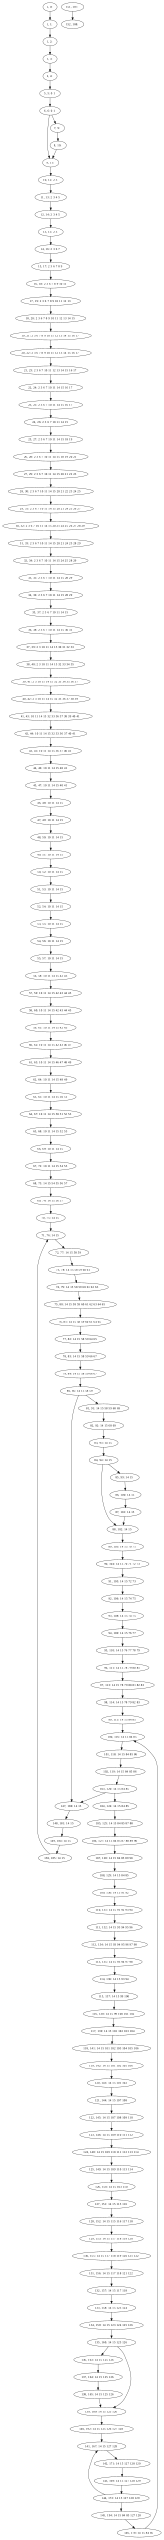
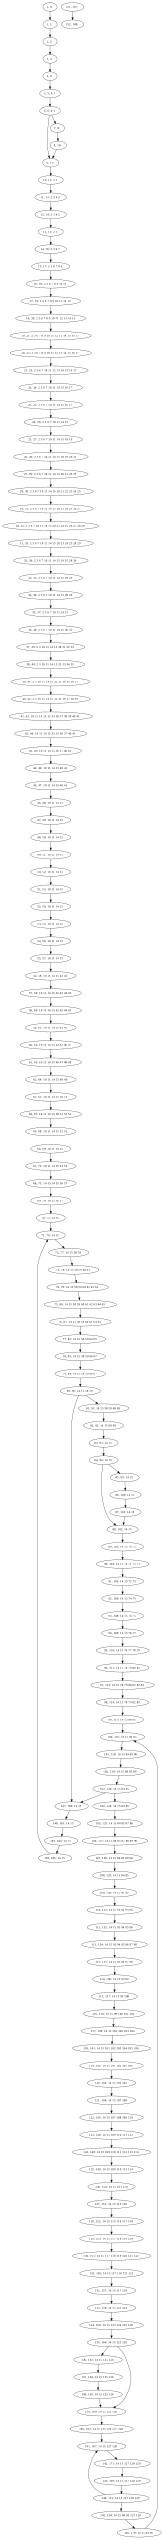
node "18, 20: 2 3 6 7 8 9 10 11 12 13 14 15": label "18, 20: 2 3 6 7 8 9 10 11 12 13 14 15" -> "18, 20: 2 3 6 7 8 9 10 71 12 13 14 15"
edge "65, 68: 10 11 14 15 52 53" -> "66, 69: 10 11 14 15": removed
node "131, 156: 14 15 117 118 121 122": label "131, 156: 14 15 117 118 121 122" -> "131, 156: 14 15 117 118 721 122"
